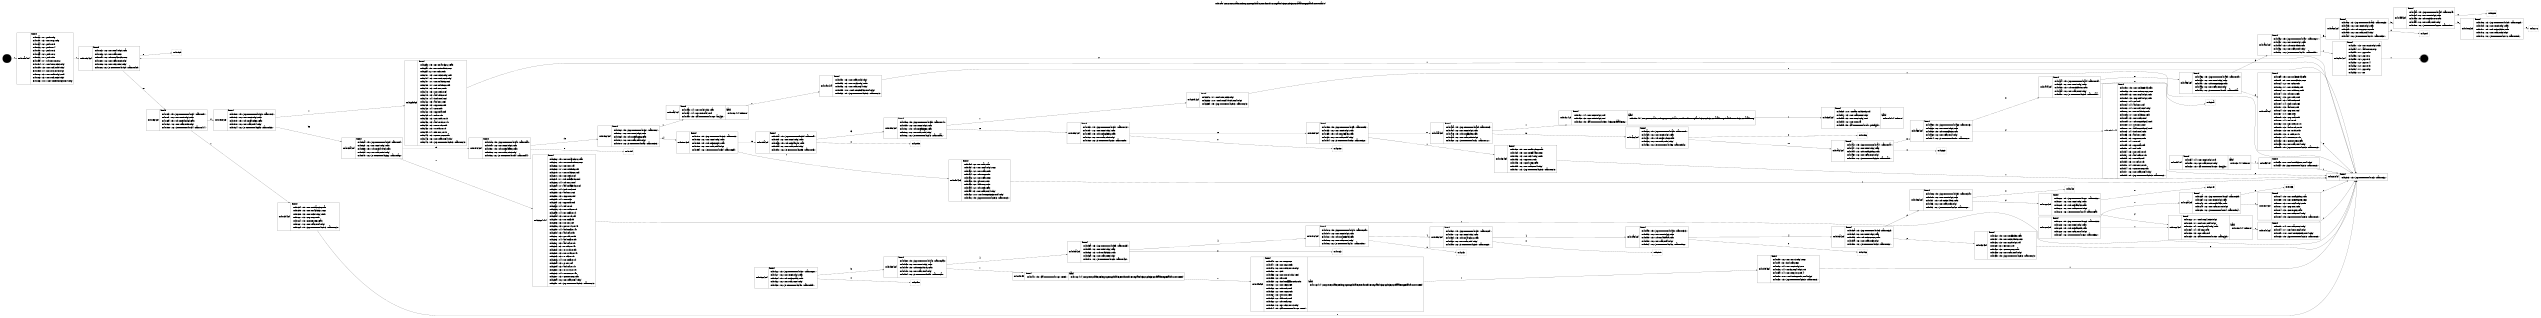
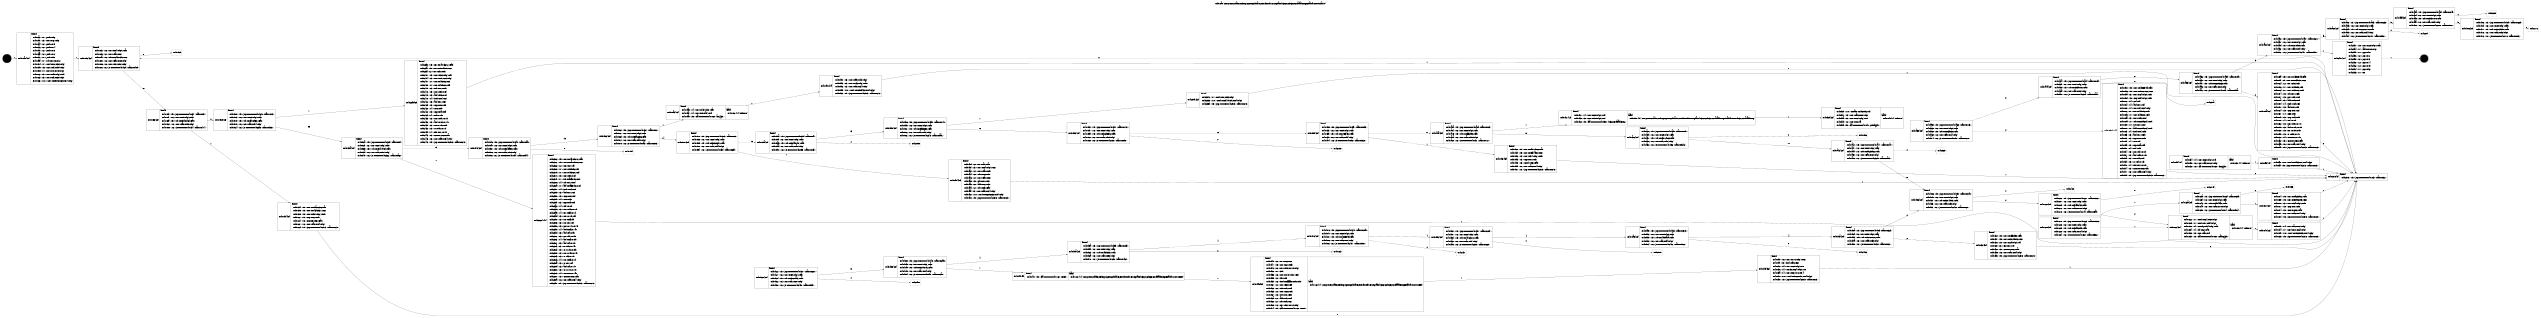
edge "0x401a42 [28]" -> "0x401a5e [28]": now "0x401a42 [28]" -> "0x401be6 [28]"
